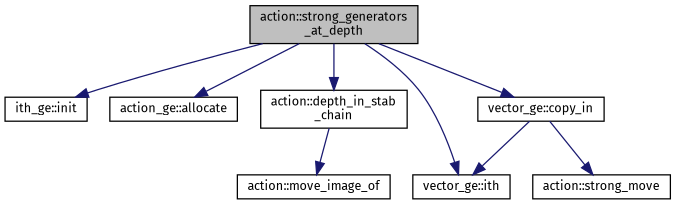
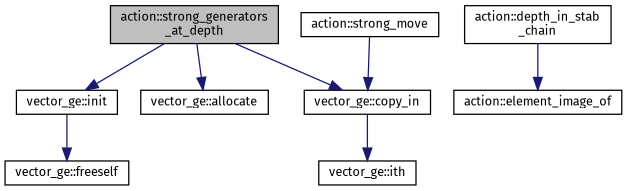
edge "action::strong_generators _at_depth" -> "action::depth_in_stab _chain": removed
edge "action::strong_generators _at_depth" -> "vector_ge::ith": removed
node "ith_ge::init": label "ith_ge::init" -> "vector_ge::init"
node "action_ge::allocate": label "action_ge::allocate" -> "vector_ge::allocate"
edge "vector_ge::copy_in" -> "action::strong_move": reversed
node "vector_ge::freeself": added
node "action::move_image_of": label "action::move_image_of" -> "action::element_image_of"
